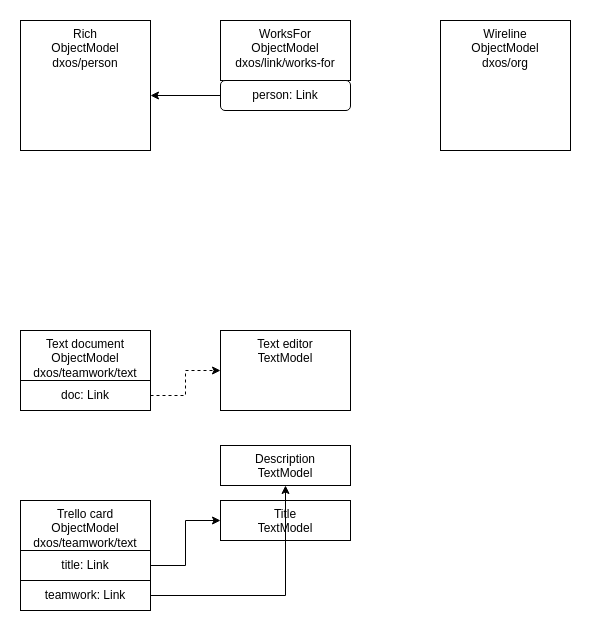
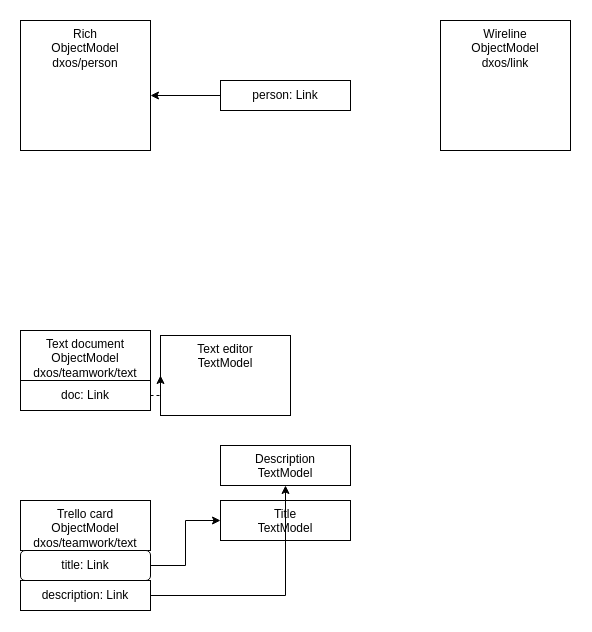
node "Wireline ObjectModel dxos/org": label "Wireline ObjectModel dxos/org" -> "Wireline ObjectModel dxos/link"
node "WorksFor ObjectModel dxos/link/works-for": removed
node "person: Link": shape rounded rectangle -> rectangle
node "Text editor TextModel": moved (286, 371) -> (226, 376)
node "title: Link": shape rectangle -> rounded rectangle
node "teamwork: Link": label "teamwork: Link" -> "description: Link"
